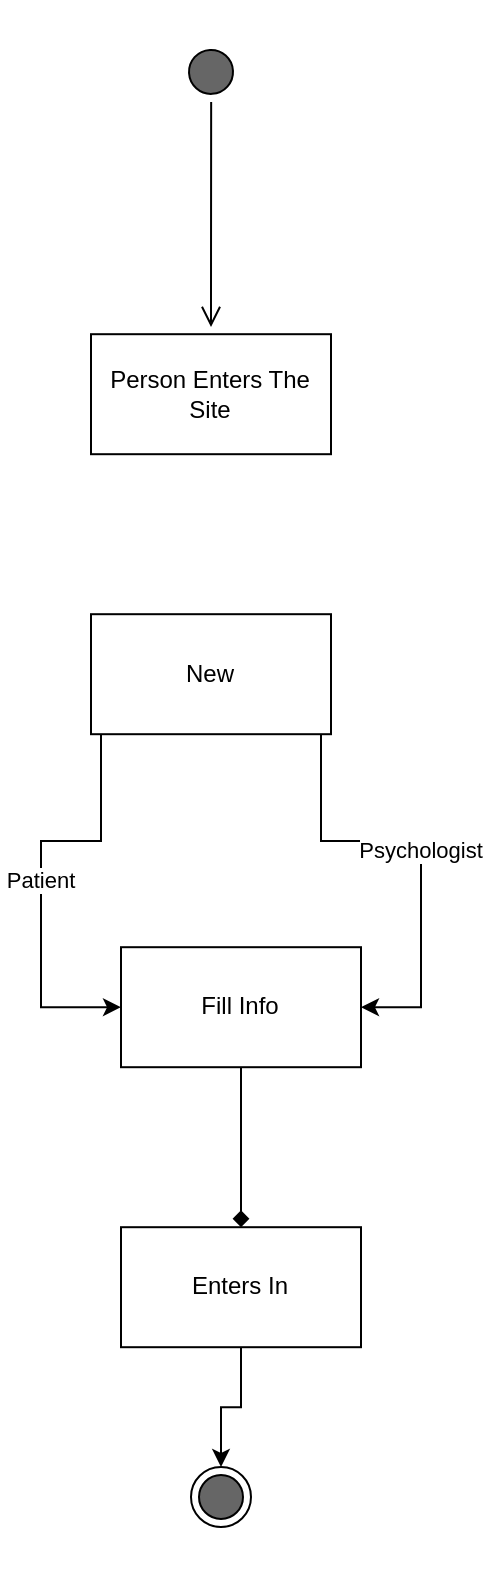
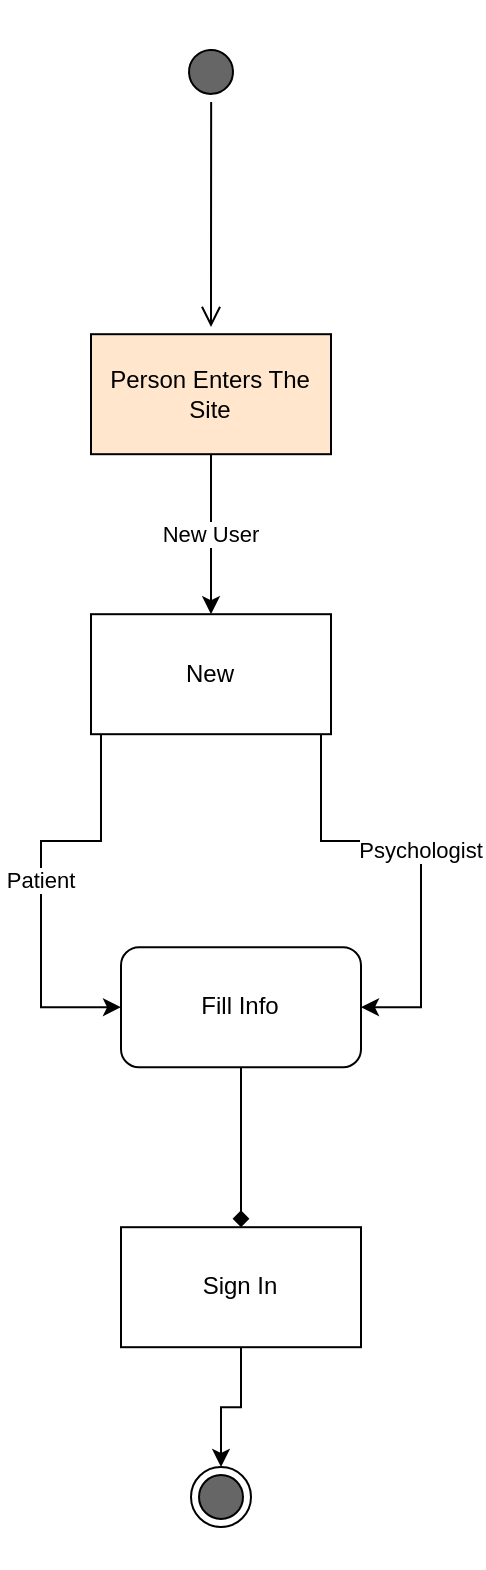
node "Person Enters The Site": fillcolor #ffffff -> #ffe6cc
edge "Person Enters The Site" -> "New": added, label "New User"
node "Fill Info": shape rectangle -> rounded rectangle
node "Enters In": label "Enters In" -> "Sign In"
